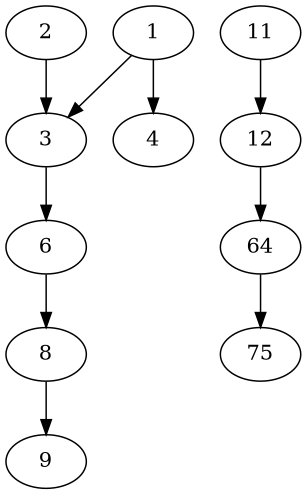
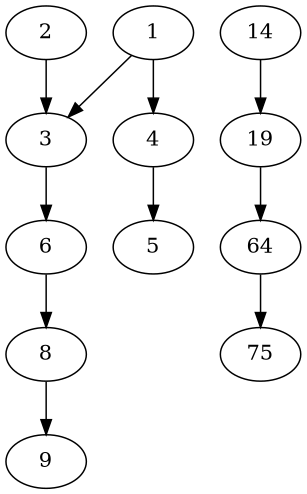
node "11": label "11" -> "14"
node "12": label "12" -> "19"
node "5": added
